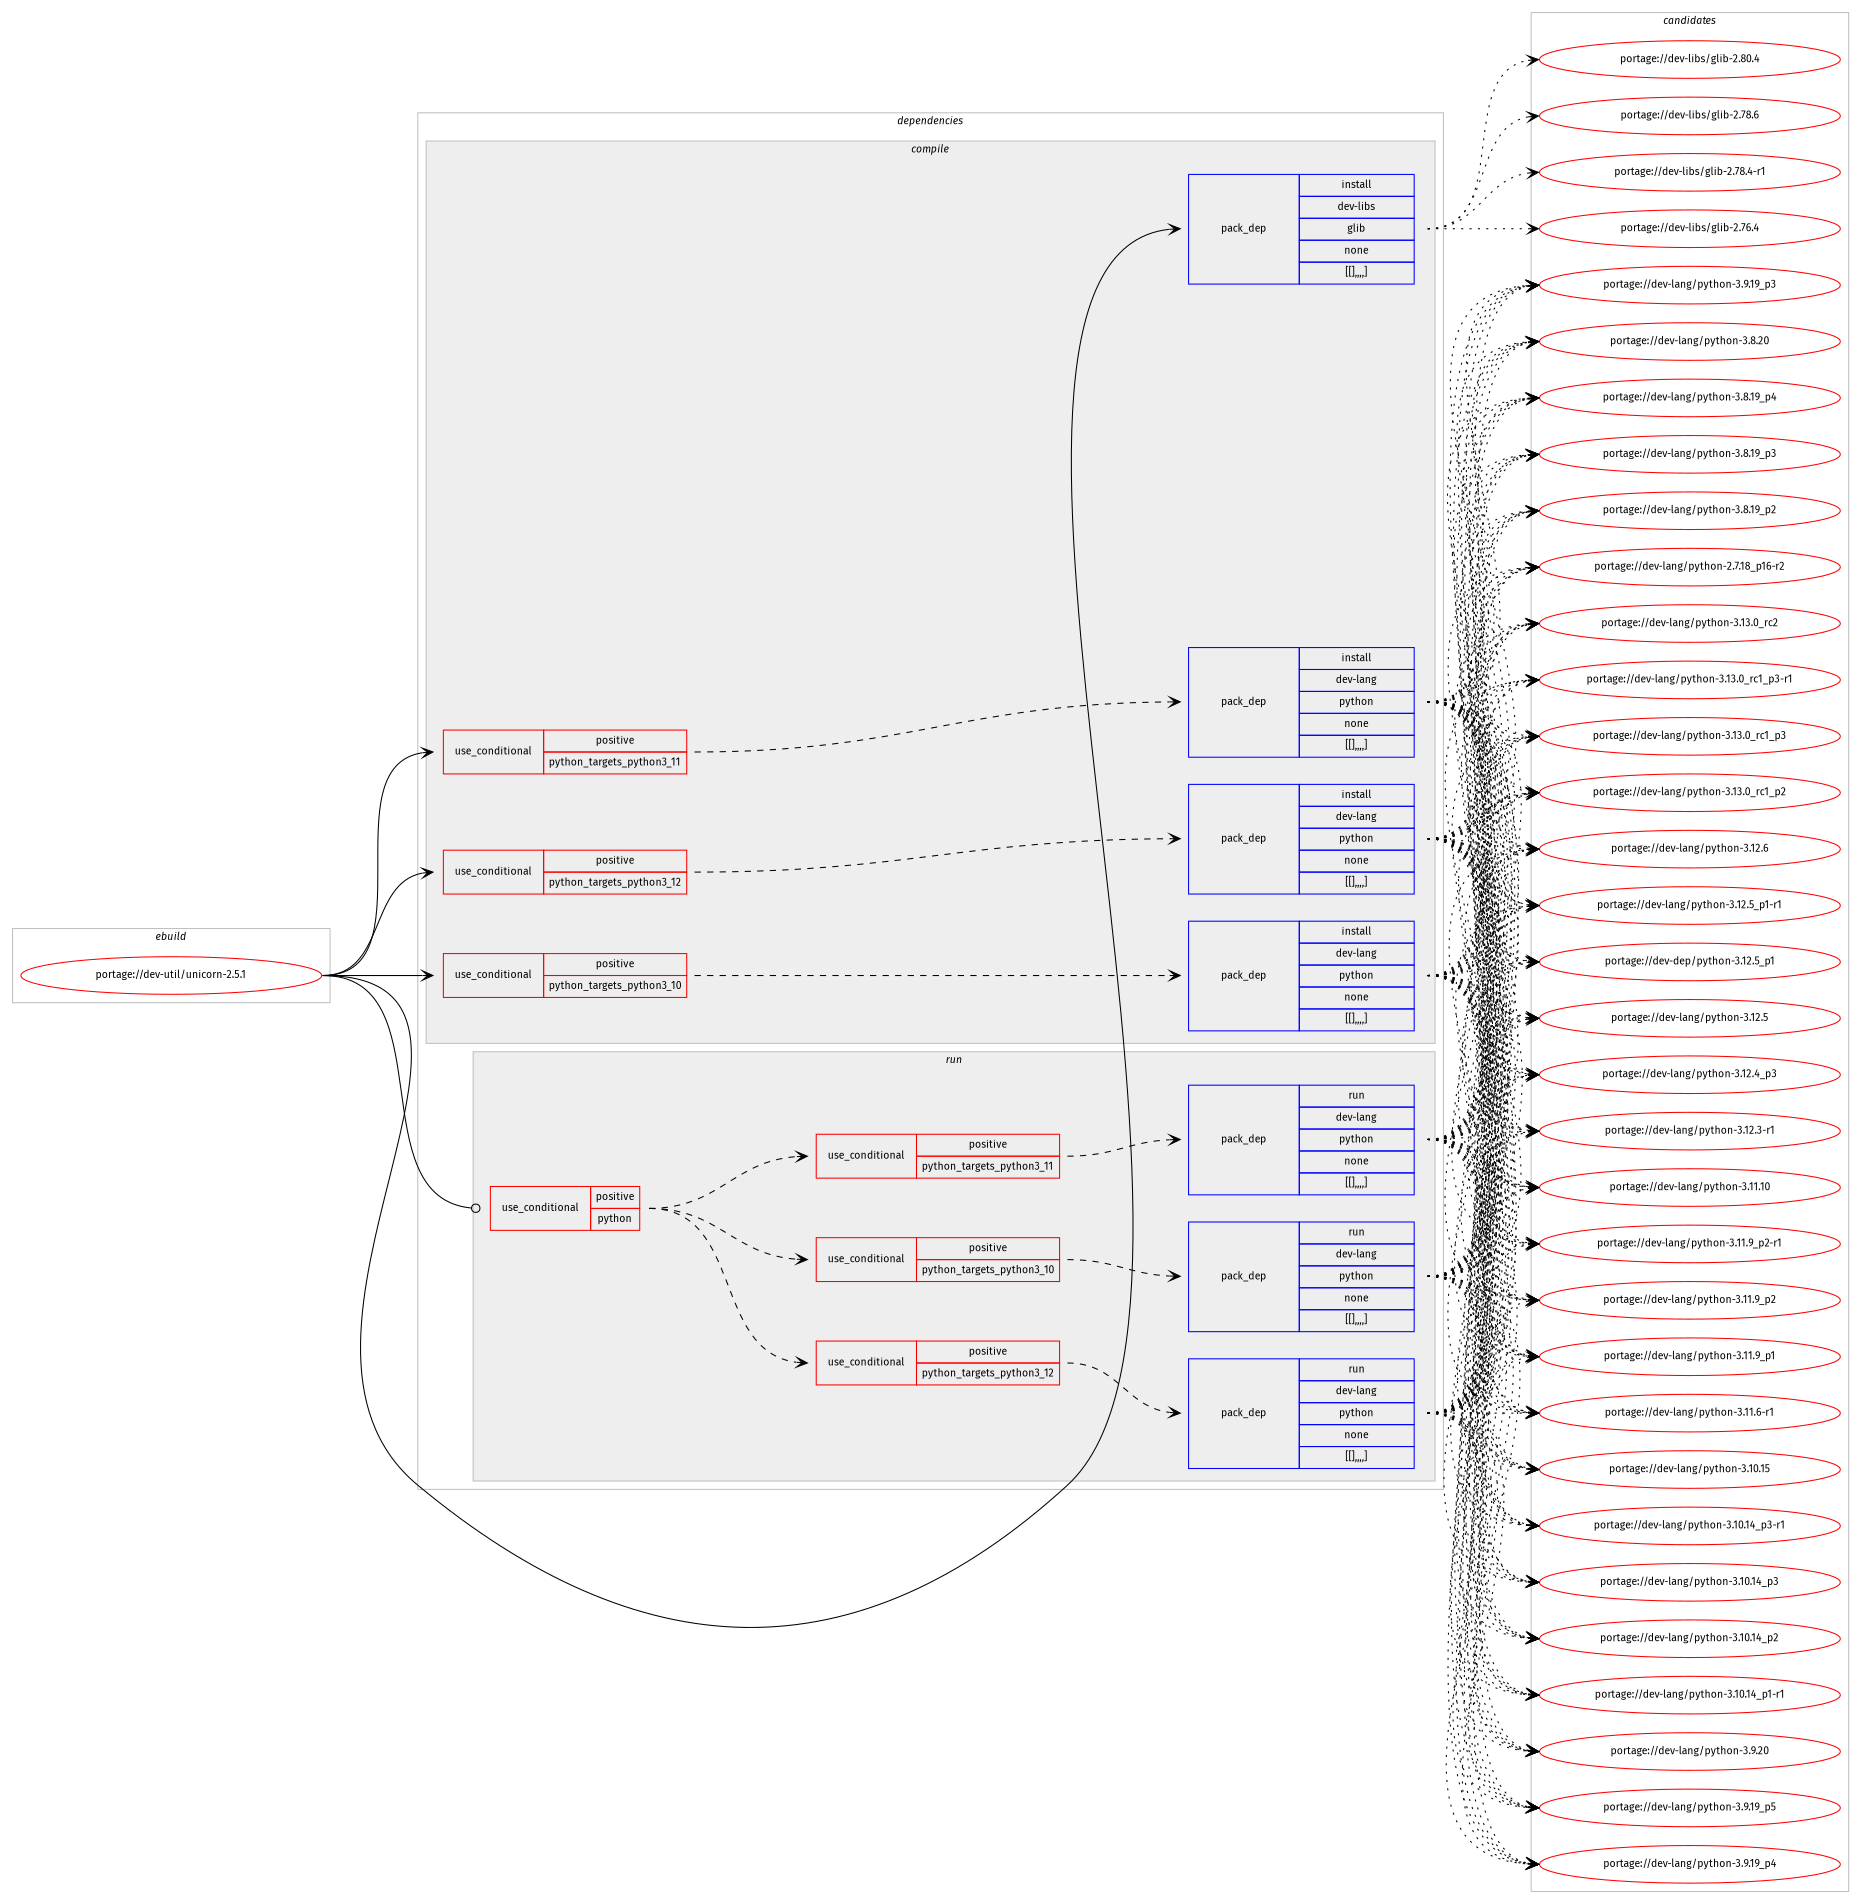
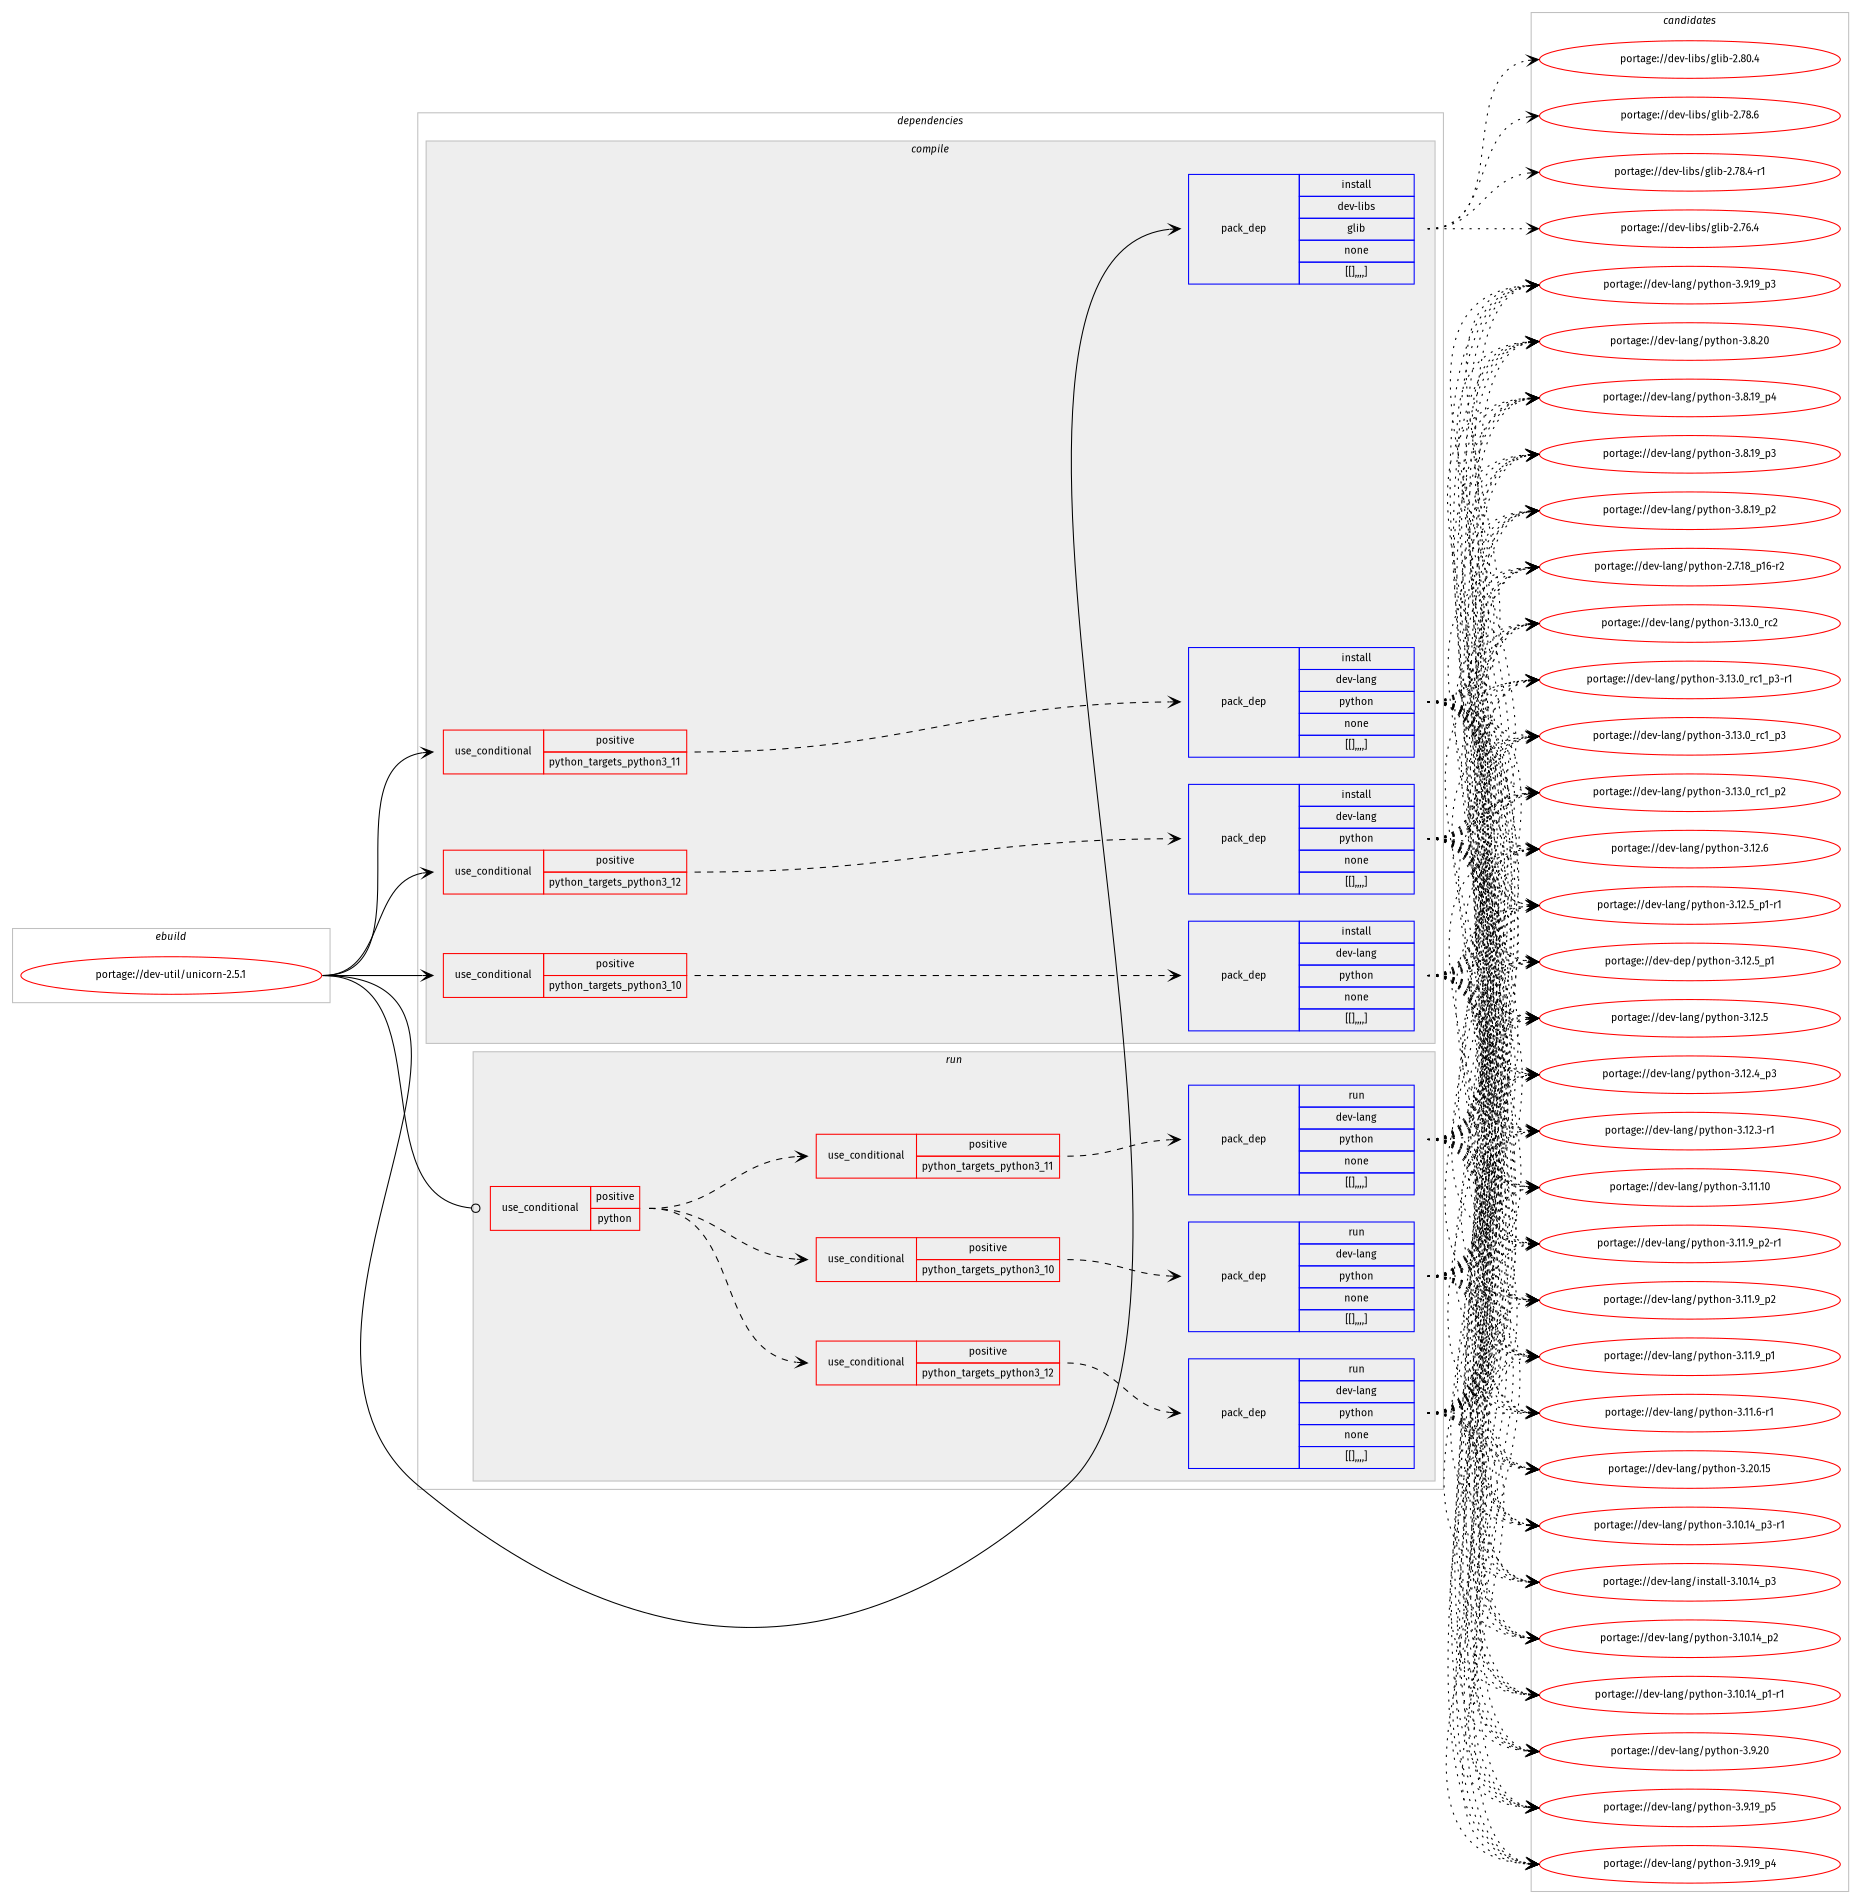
node "portage://dev-lang/python-3.10.15": label "portage://dev-lang/python-3.10.15" -> "portage://dev-lang/python-3.20.15"
node "portage://dev-lang/python-3.10.14_p3": label "portage://dev-lang/python-3.10.14_p3" -> "portage://dev-lang/install-3.10.14_p3"
